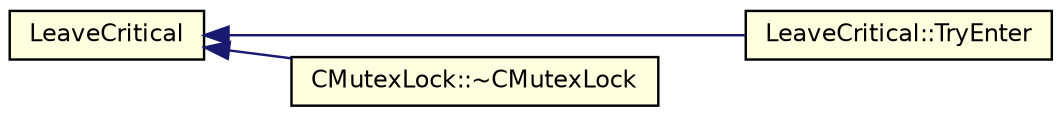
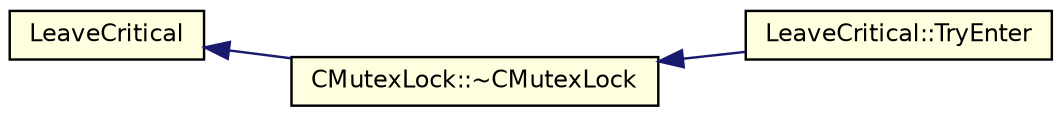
edge "LeaveCritical::TryEnter" -> "LeaveCritical": now "LeaveCritical::TryEnter" -> "CMutexLock::~CMutexLock"
